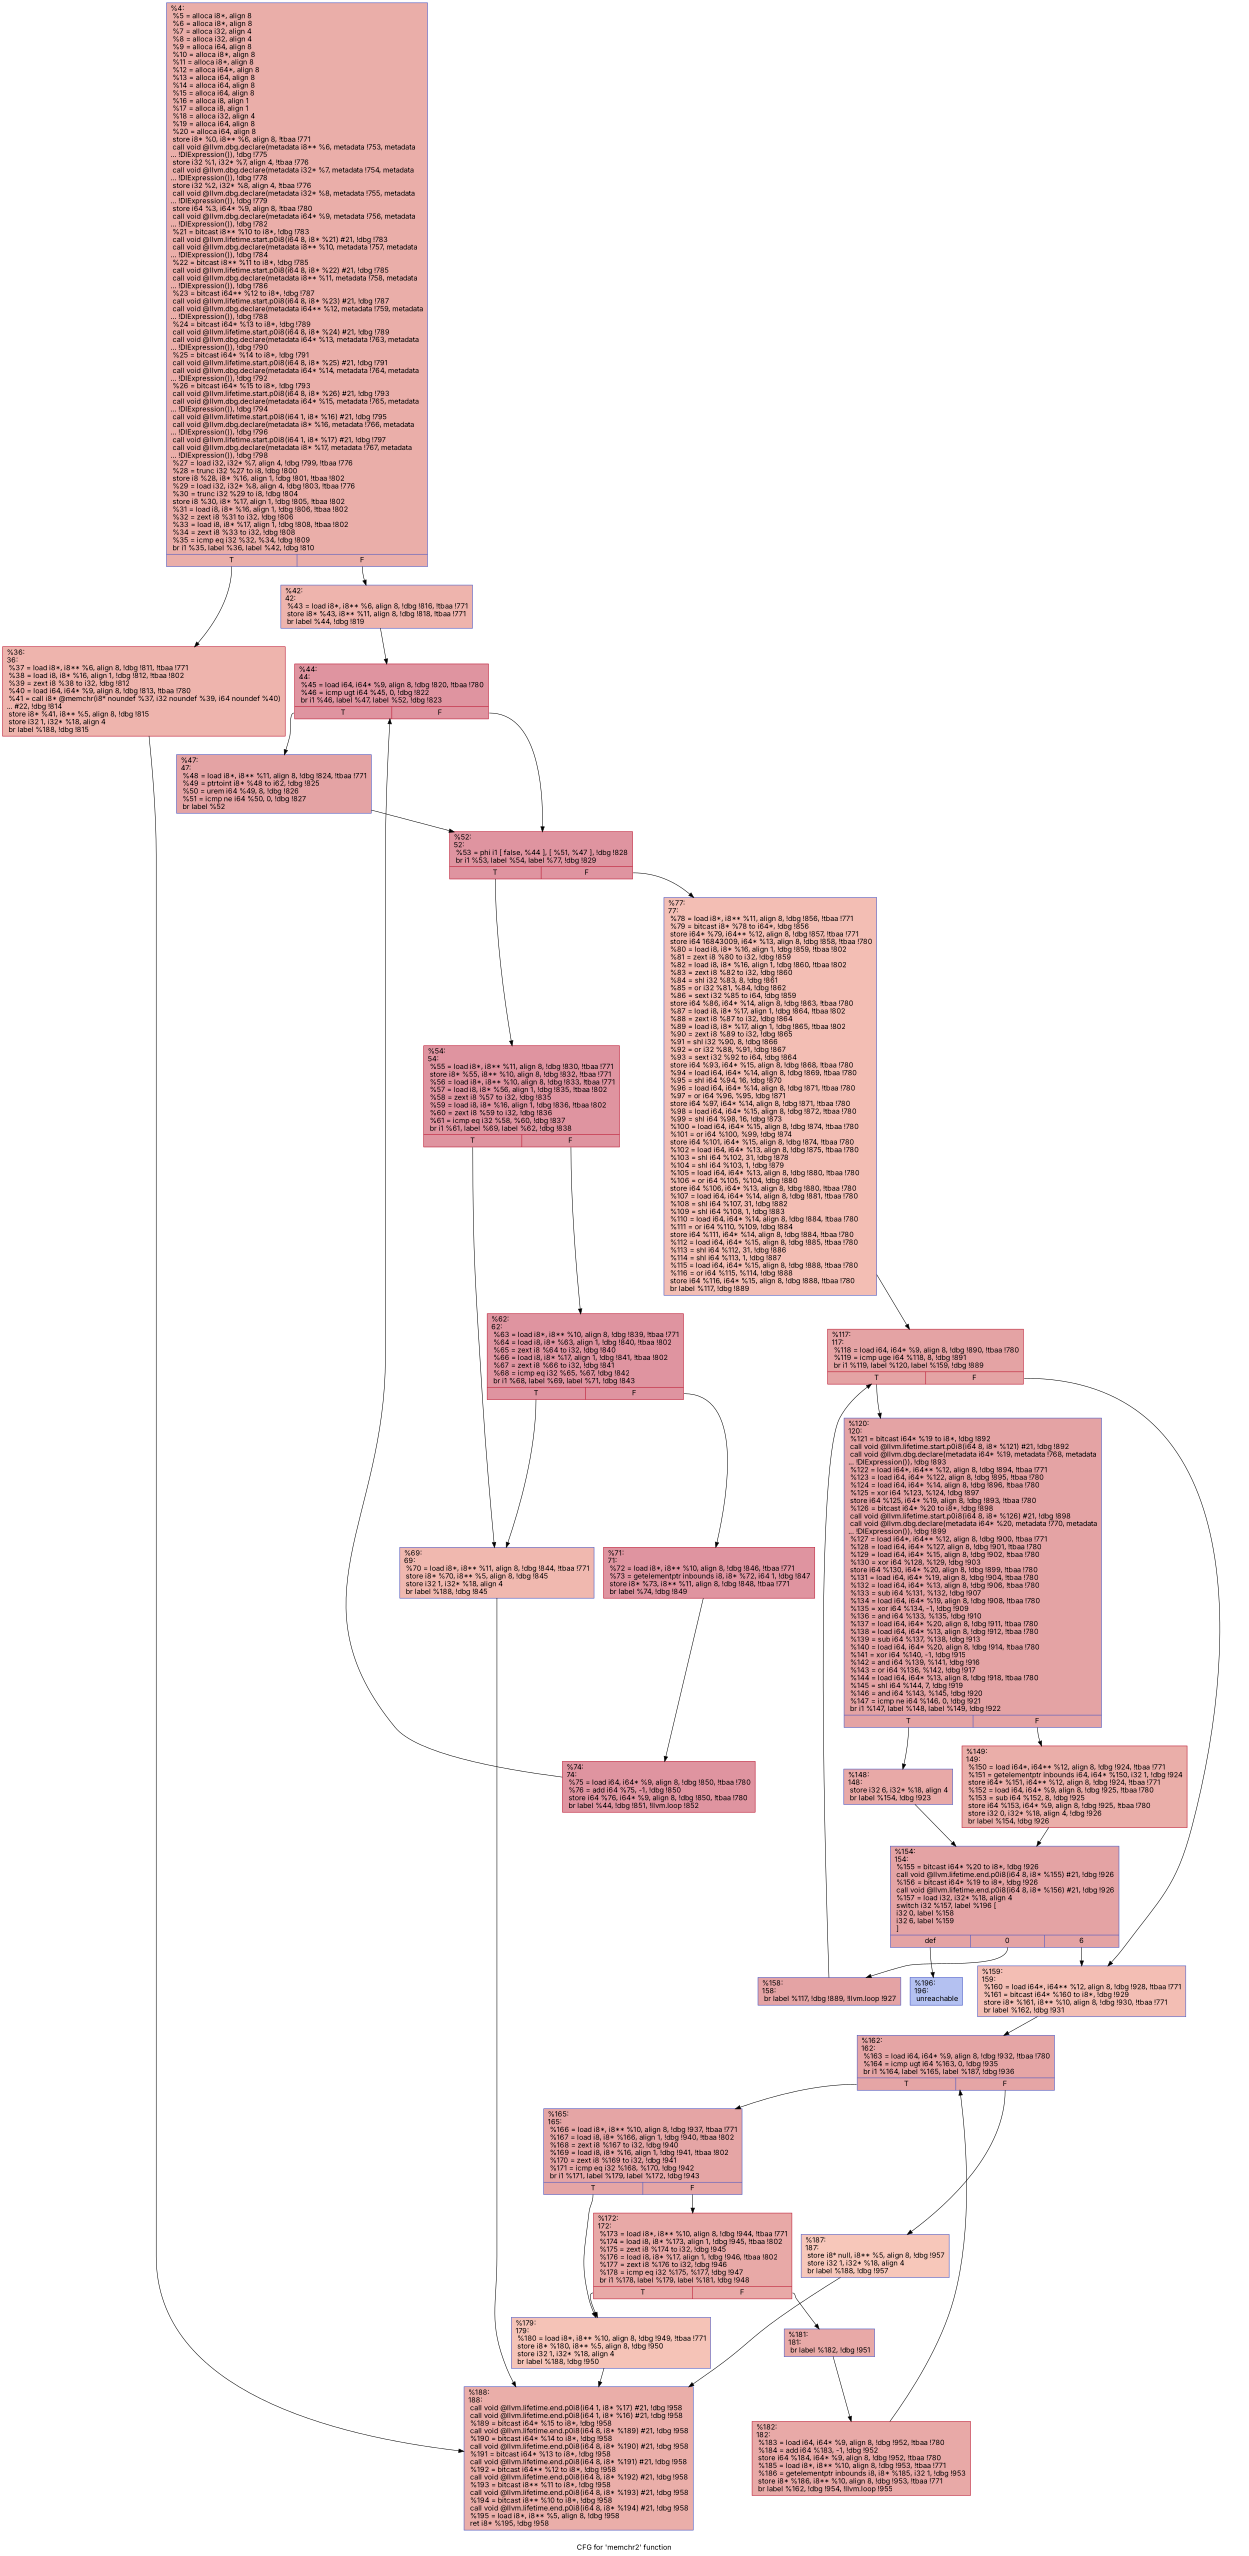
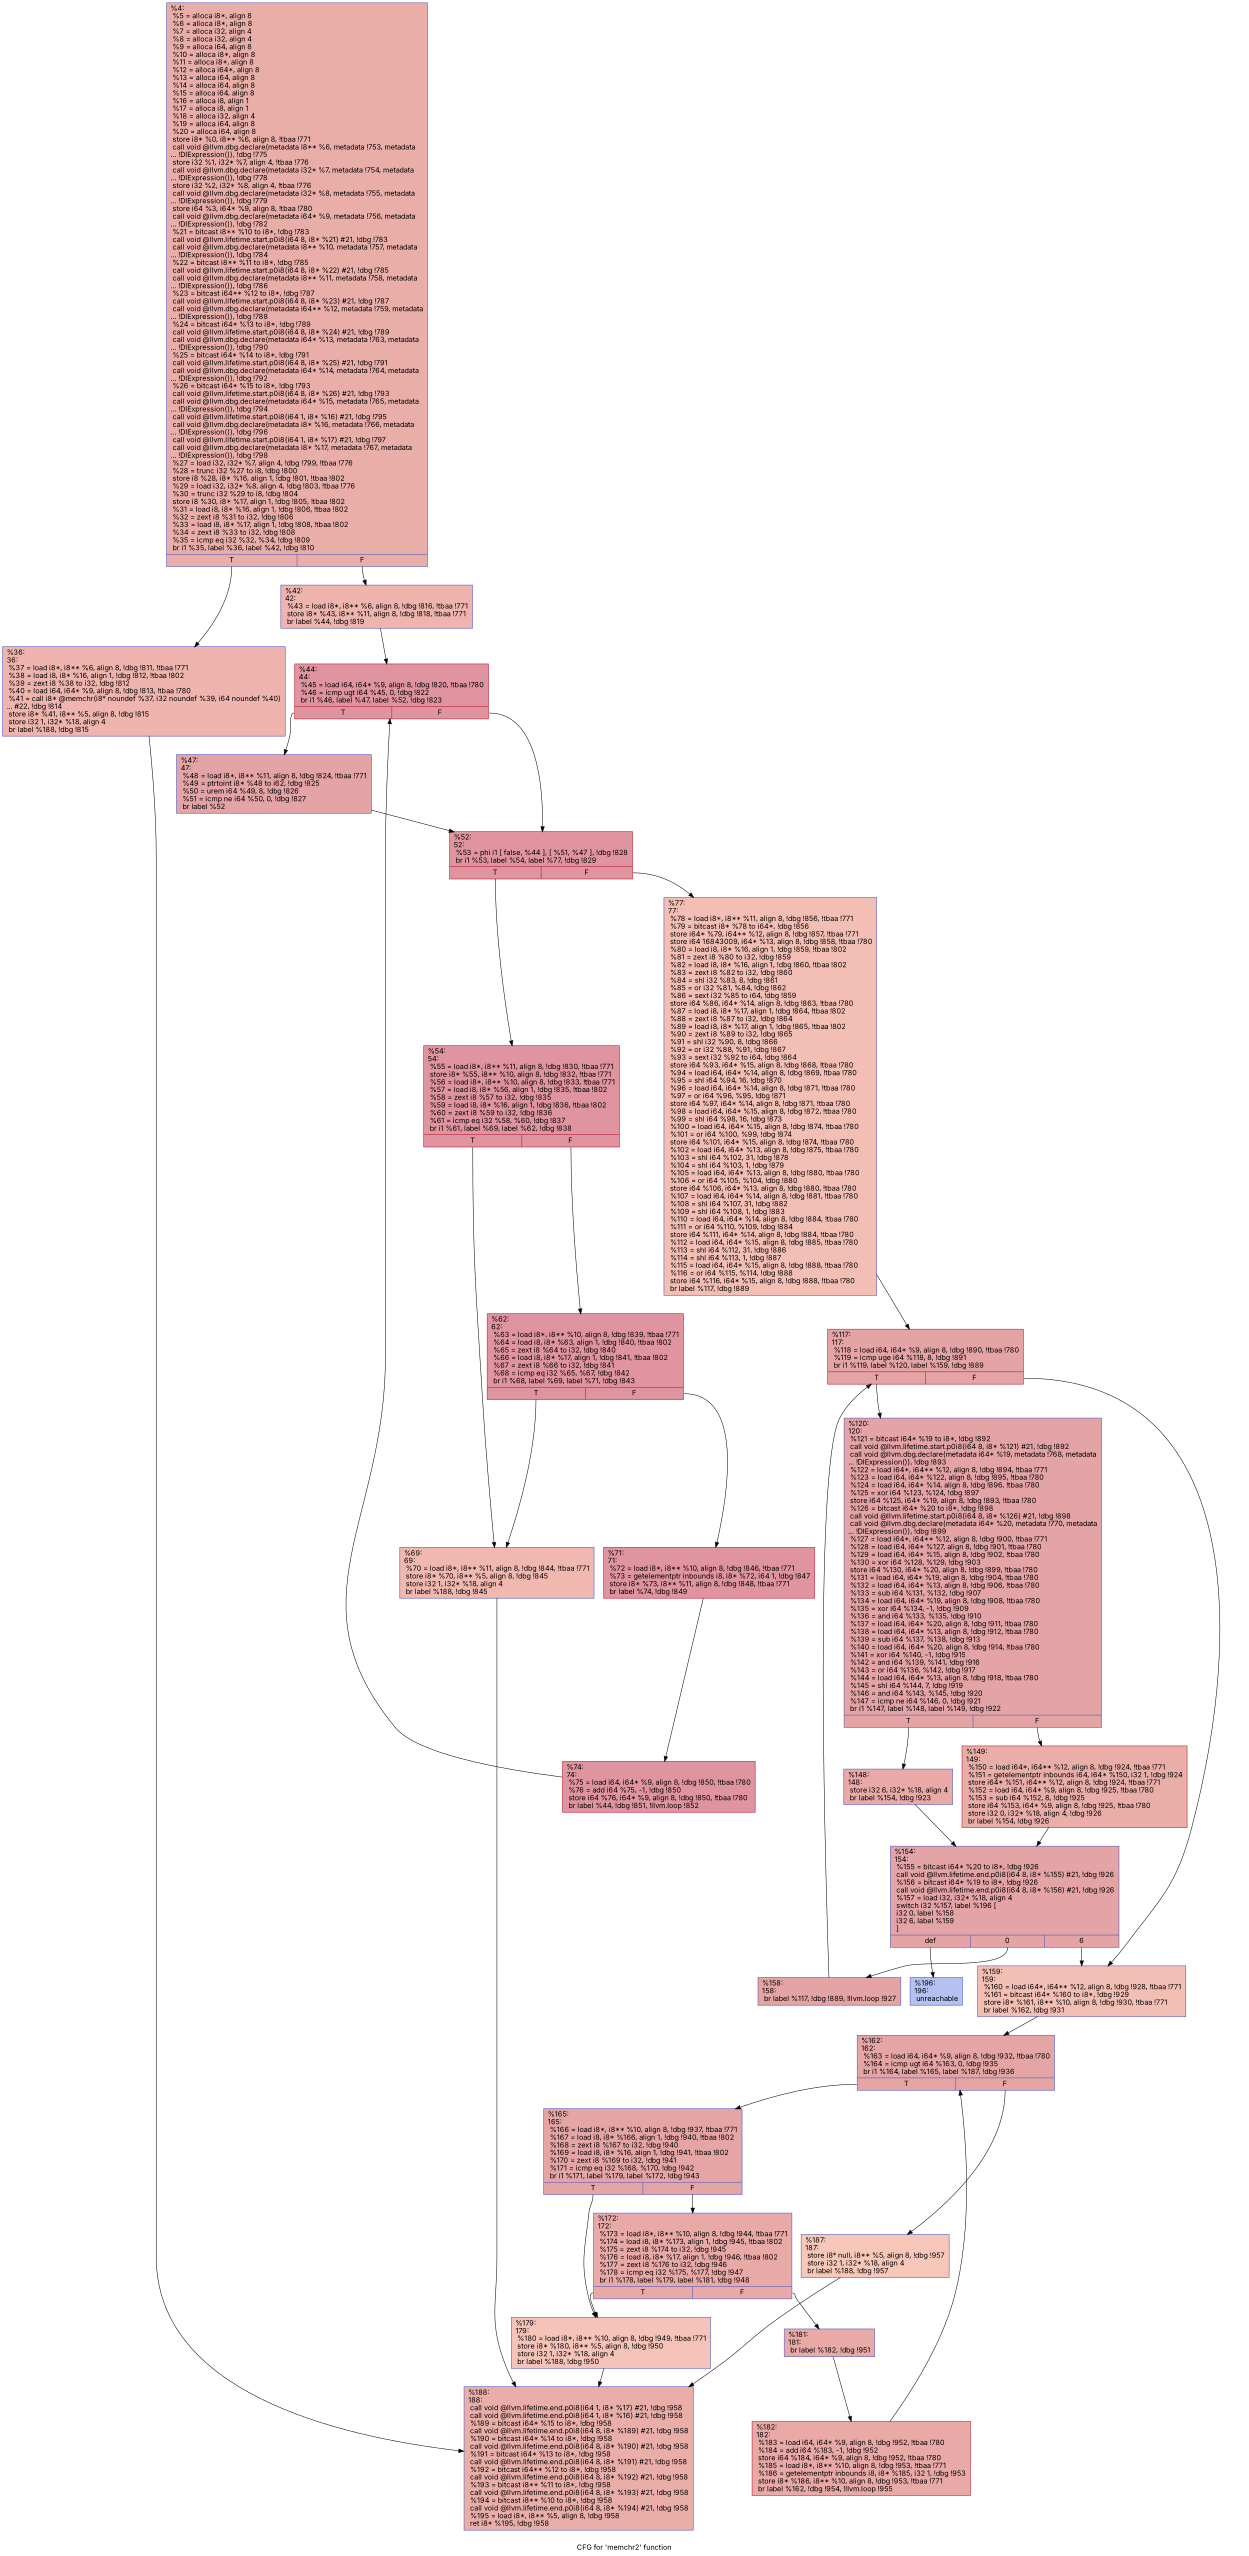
node "%36:": color #b70d28ff -> #3d50c3ff
node "%172:": color #b70d28ff -> #3d50c3ff
